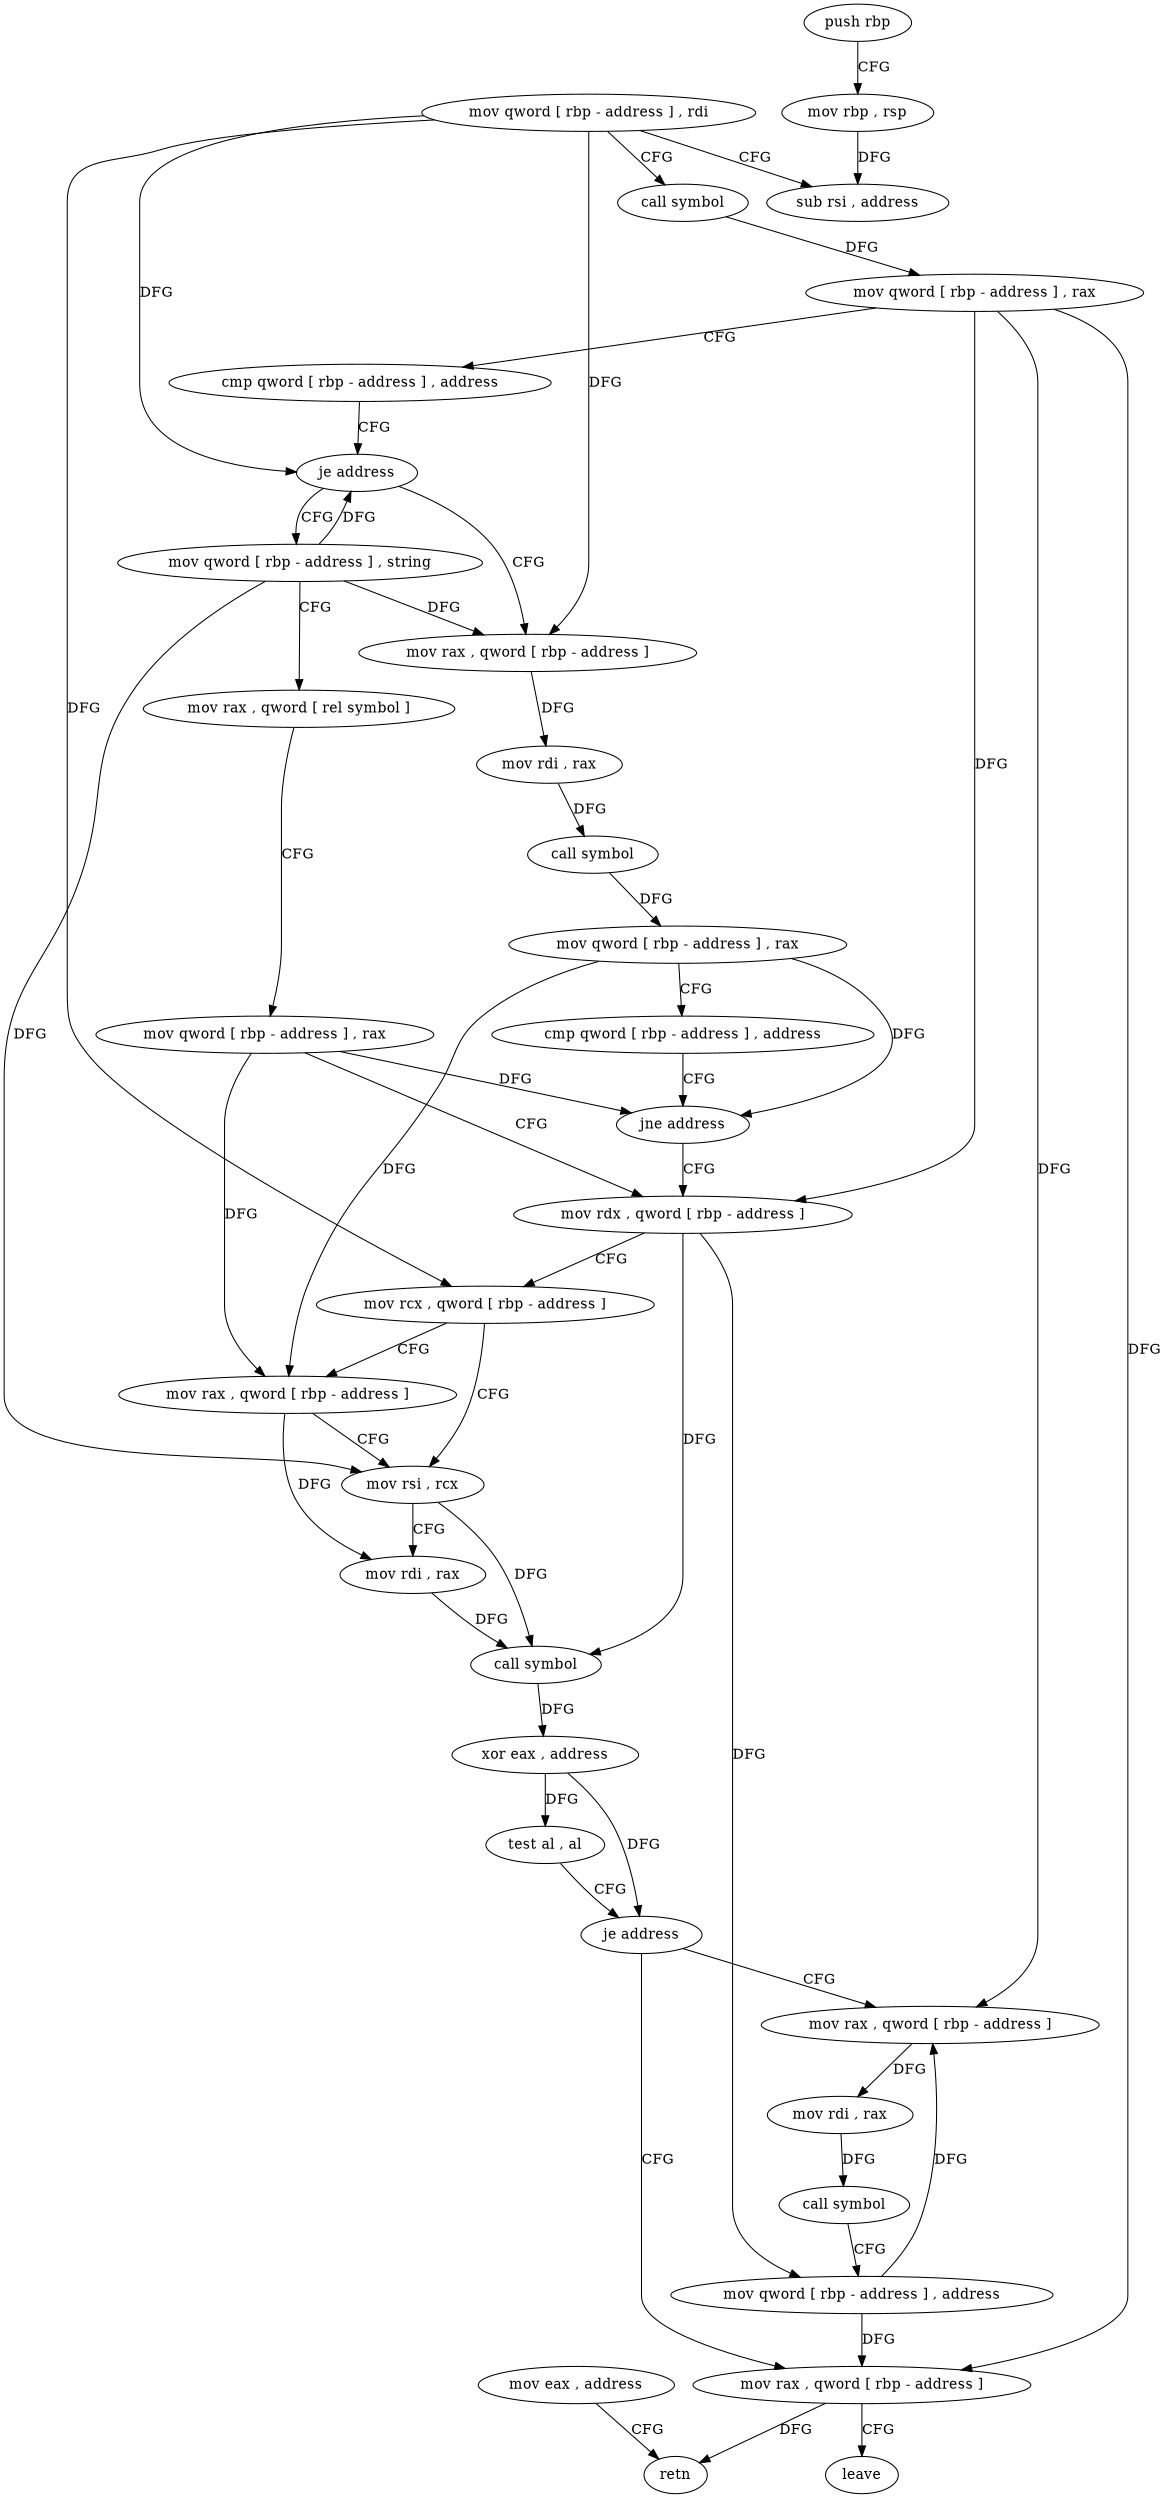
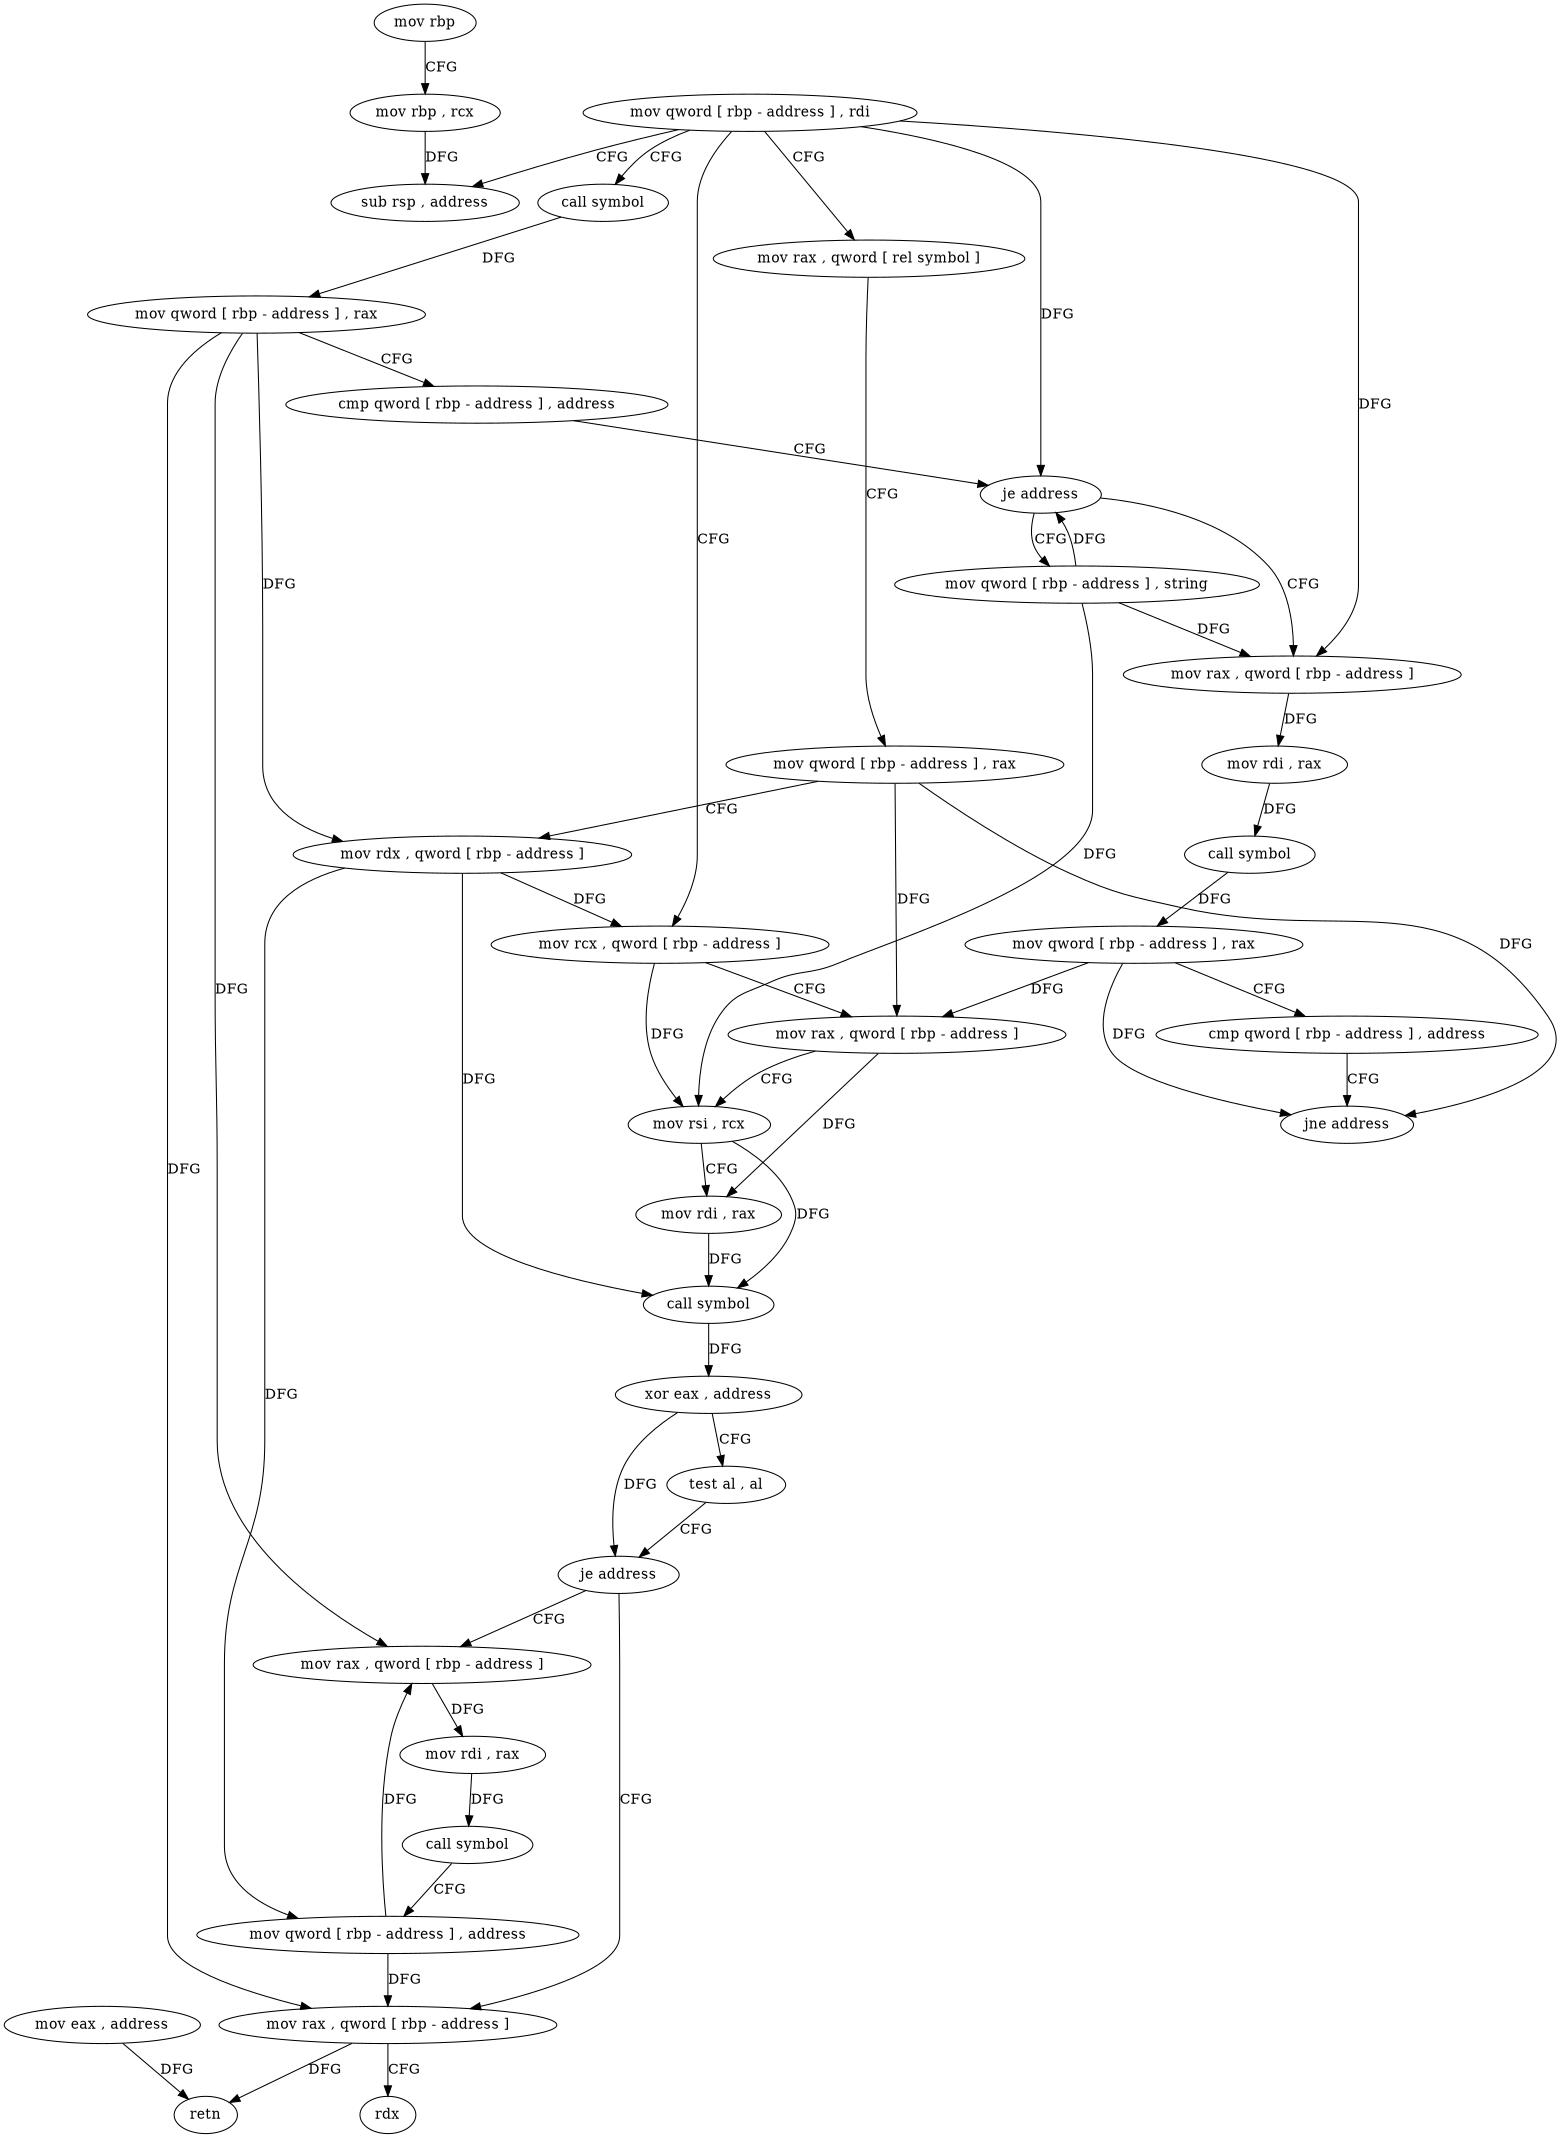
node "push rbp": label "push rbp" -> "mov rbp"
node "mov rbp , rsp": label "mov rbp , rsp" -> "mov rbp , rcx"
node "sub rsi , address": label "sub rsi , address" -> "sub rsp , address"
edge "mov qword [ rbp - address ] , string" -> "mov rax , qword [ rel symbol ]": now "mov qword [ rbp - address ] , rdi" -> "mov rax , qword [ rel symbol ]"
edge "mov qword [ rbp - address ] , rdi" -> "mov rcx , qword [ rbp - address ]": label "DFG" -> "CFG"
edge "jne address" -> "mov rdx , qword [ rbp - address ]": removed, label "CFG"
edge "mov rdx , qword [ rbp - address ]" -> "mov rcx , qword [ rbp - address ]": label "CFG" -> "DFG"
edge "mov rcx , qword [ rbp - address ]" -> "mov rsi , rcx": label "CFG" -> "DFG"
edge "xor eax , address" -> "test al , al": label "DFG" -> "CFG"
edge "mov eax , address" -> "retn": label "CFG" -> "DFG"
node "leave": label "leave" -> "rdx"
